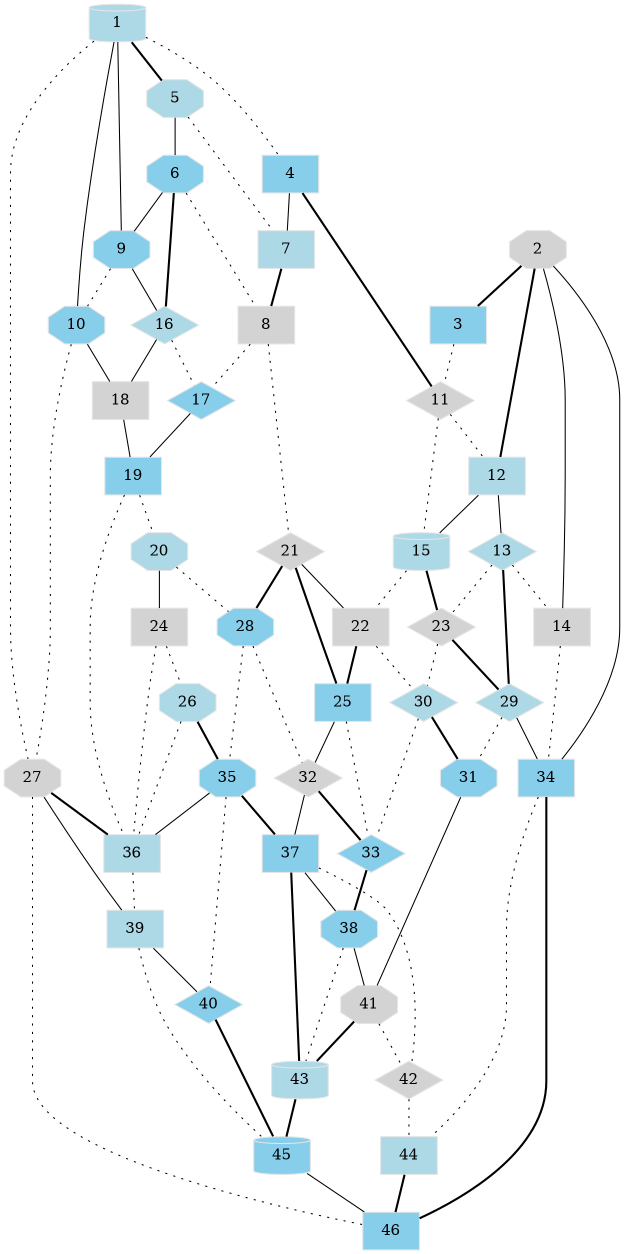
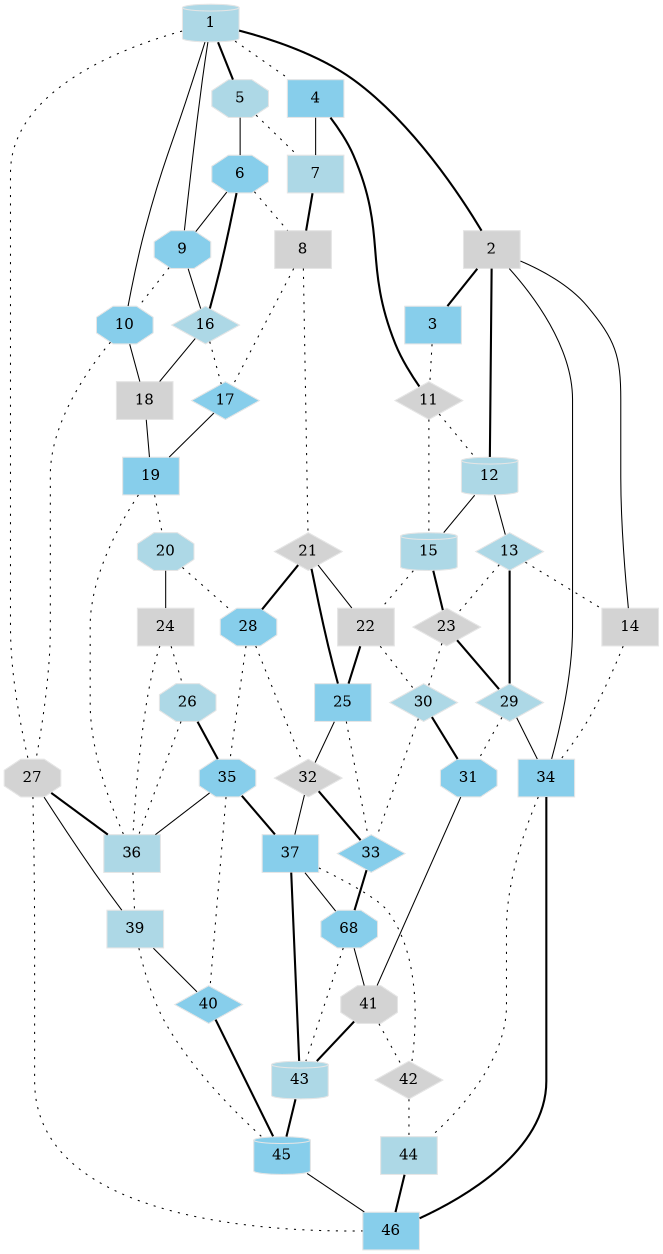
edge "1" -- "2": added
node "2": shape octagon -> box
node "12": shape box -> cylinder
node "38": label "38" -> "68"
